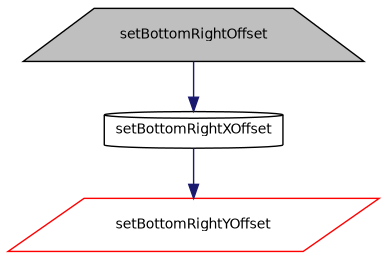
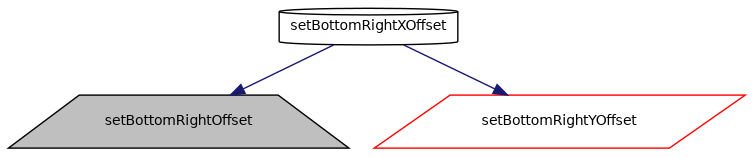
edge "setBottomRightOffset" -> "setBottomRightXOffset": reversed
